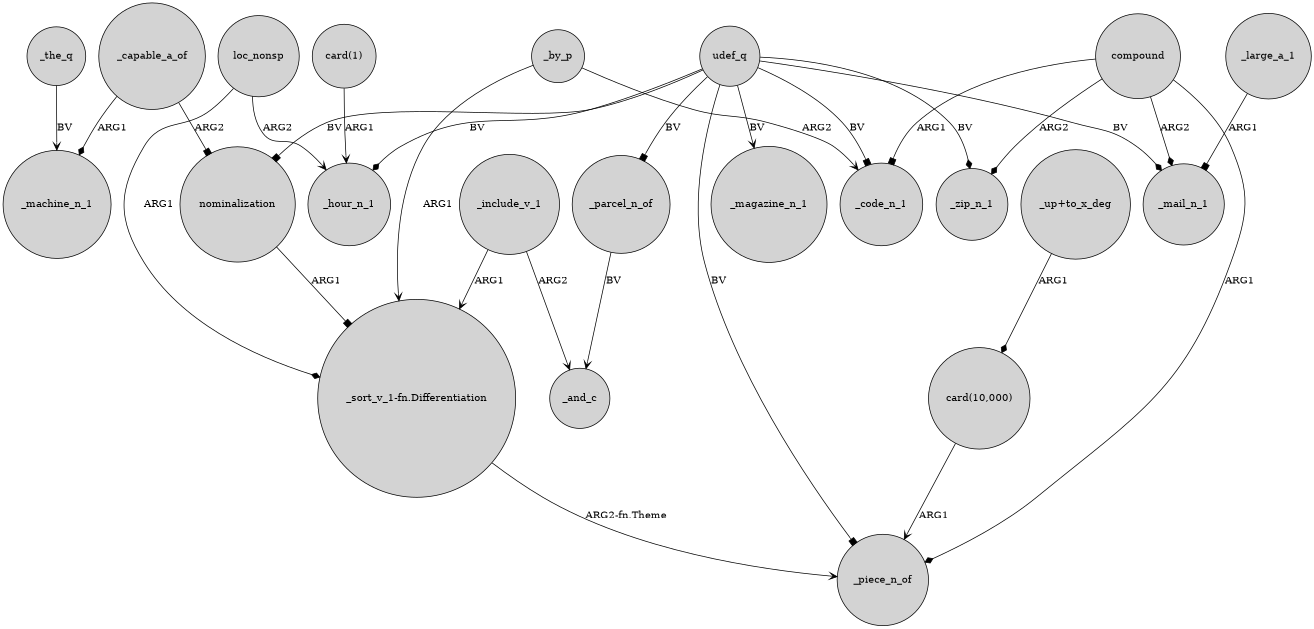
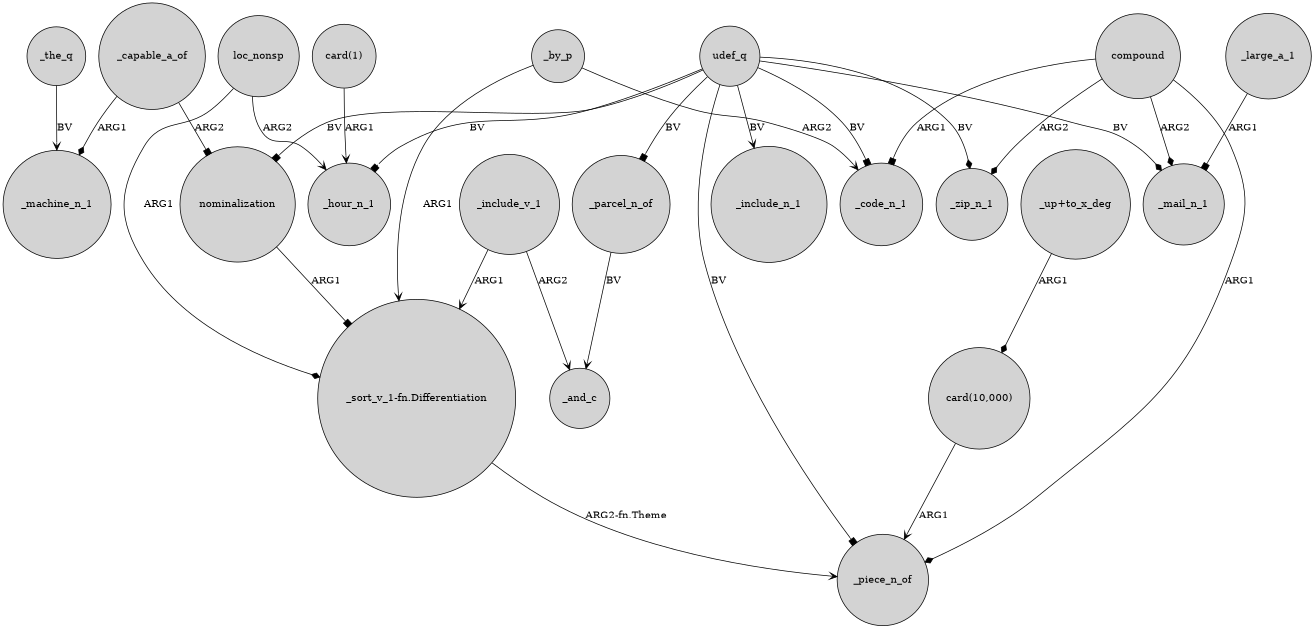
edge "udef_q" -> "_hour_n_1": arrowhead diamond -> box
node "_magazine_n_1": label "_magazine_n_1" -> "_include_n_1"
